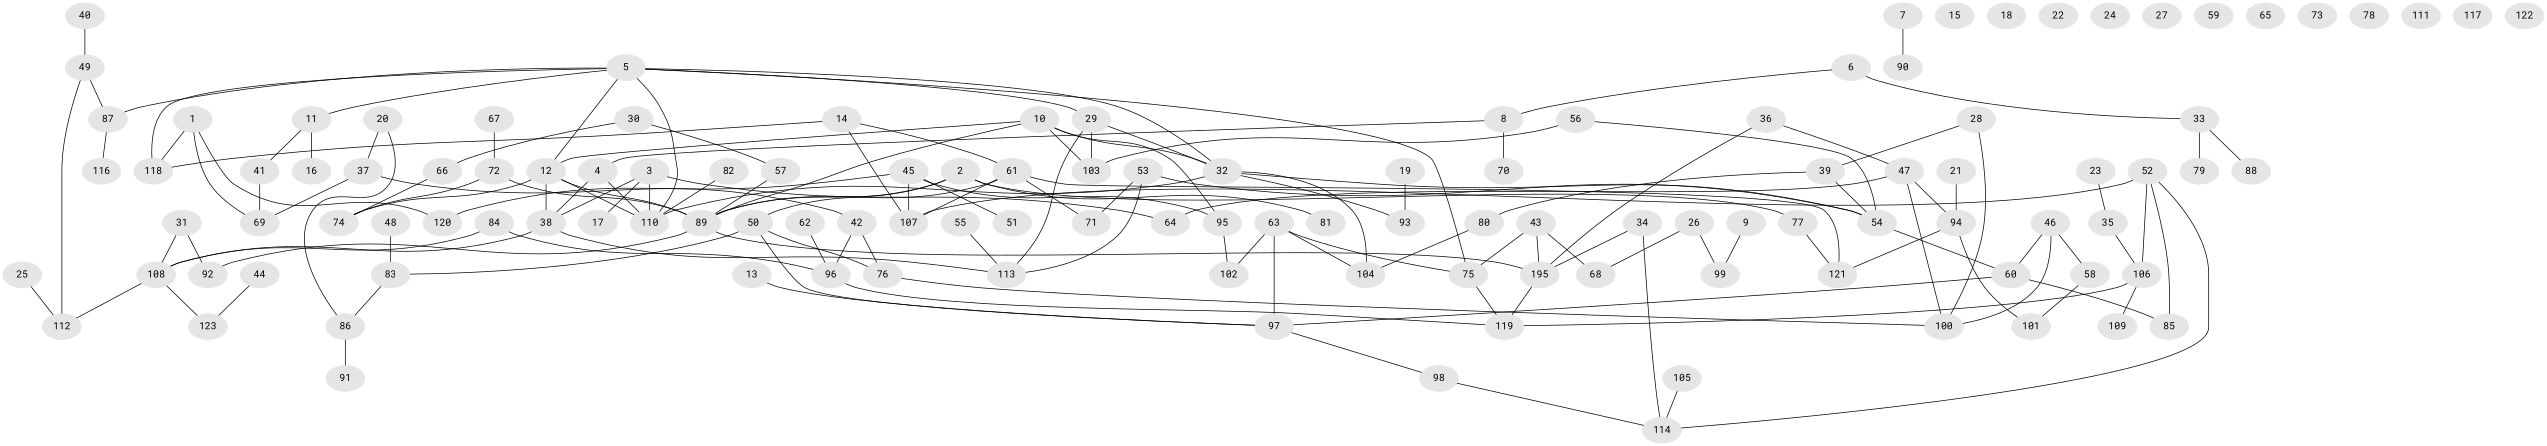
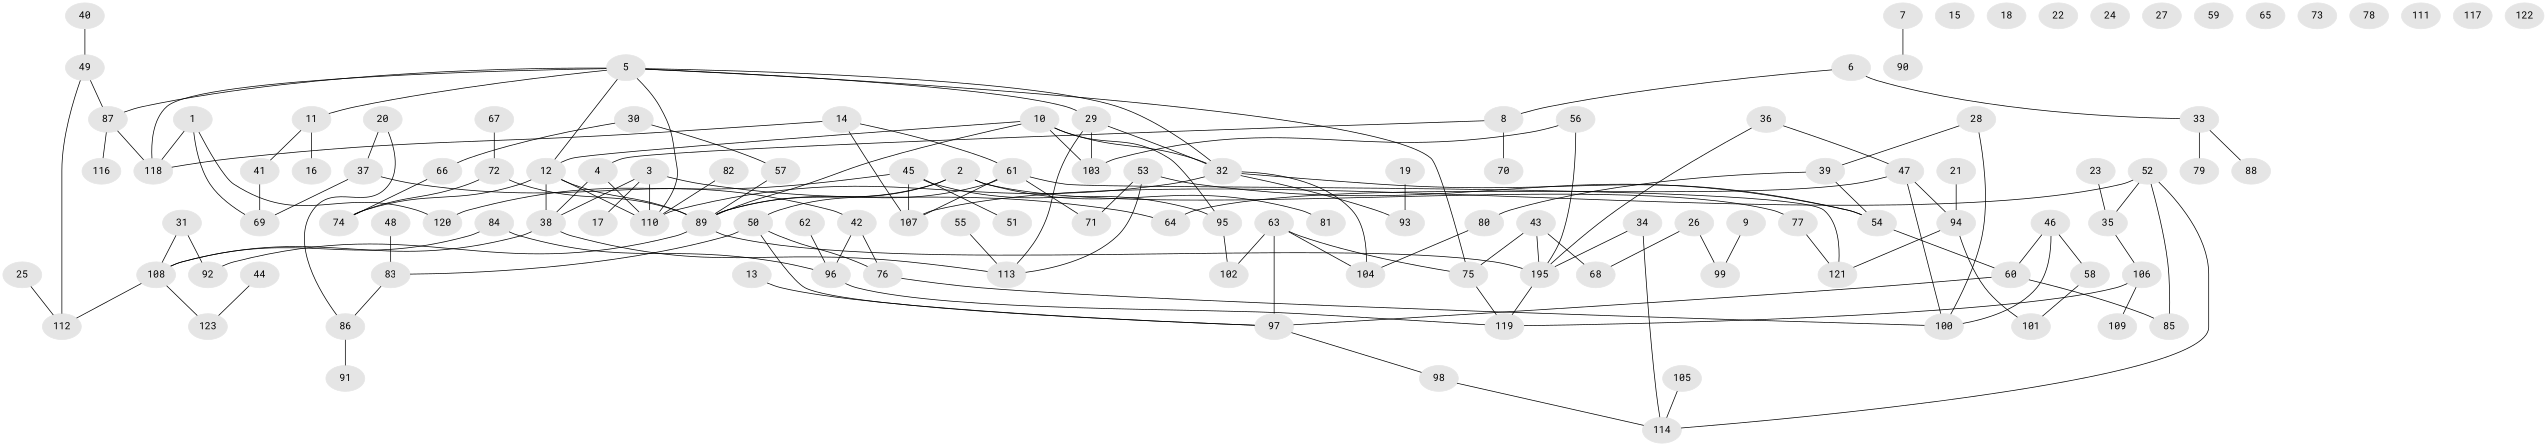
edge "56" -- "54": now "56" -- "195"
edge "87" -- "118": added
edge "52" -- "106": now "52" -- "35"
